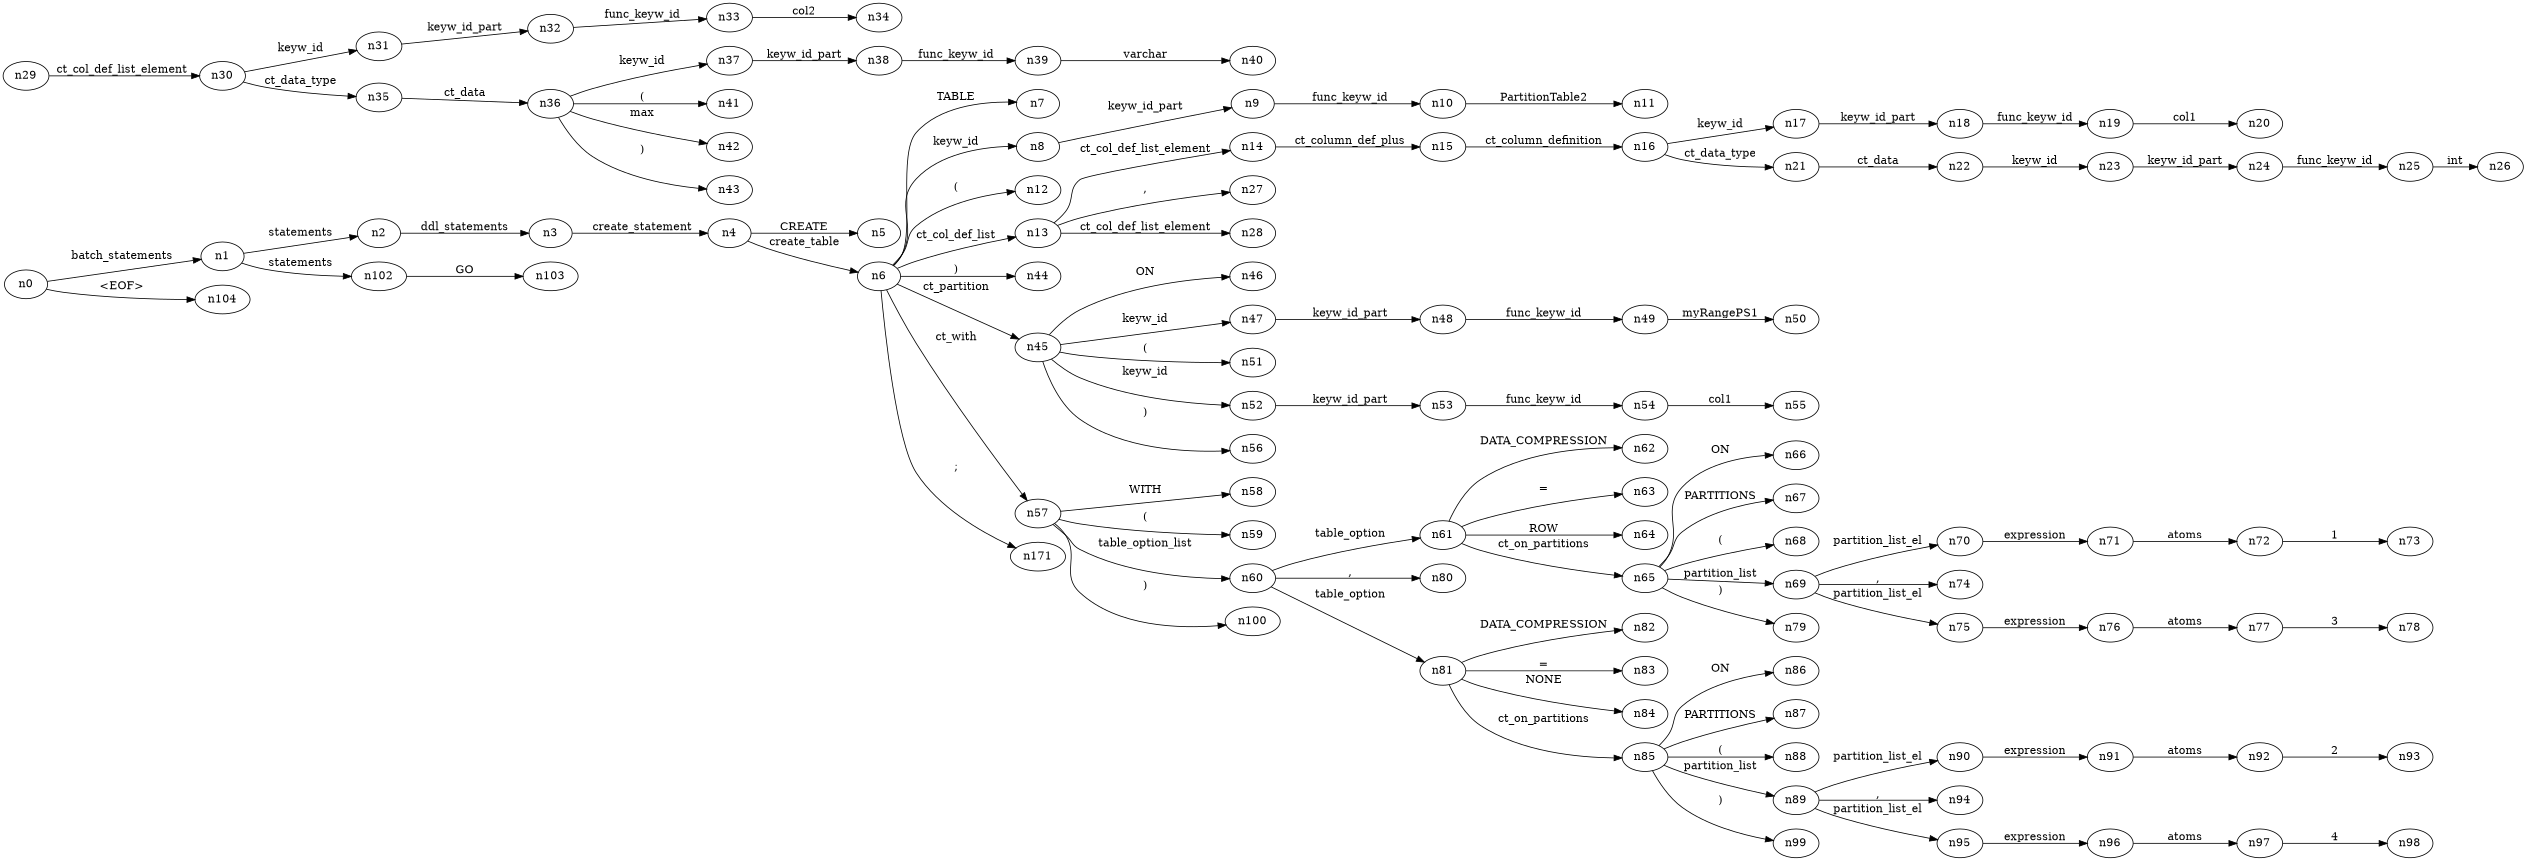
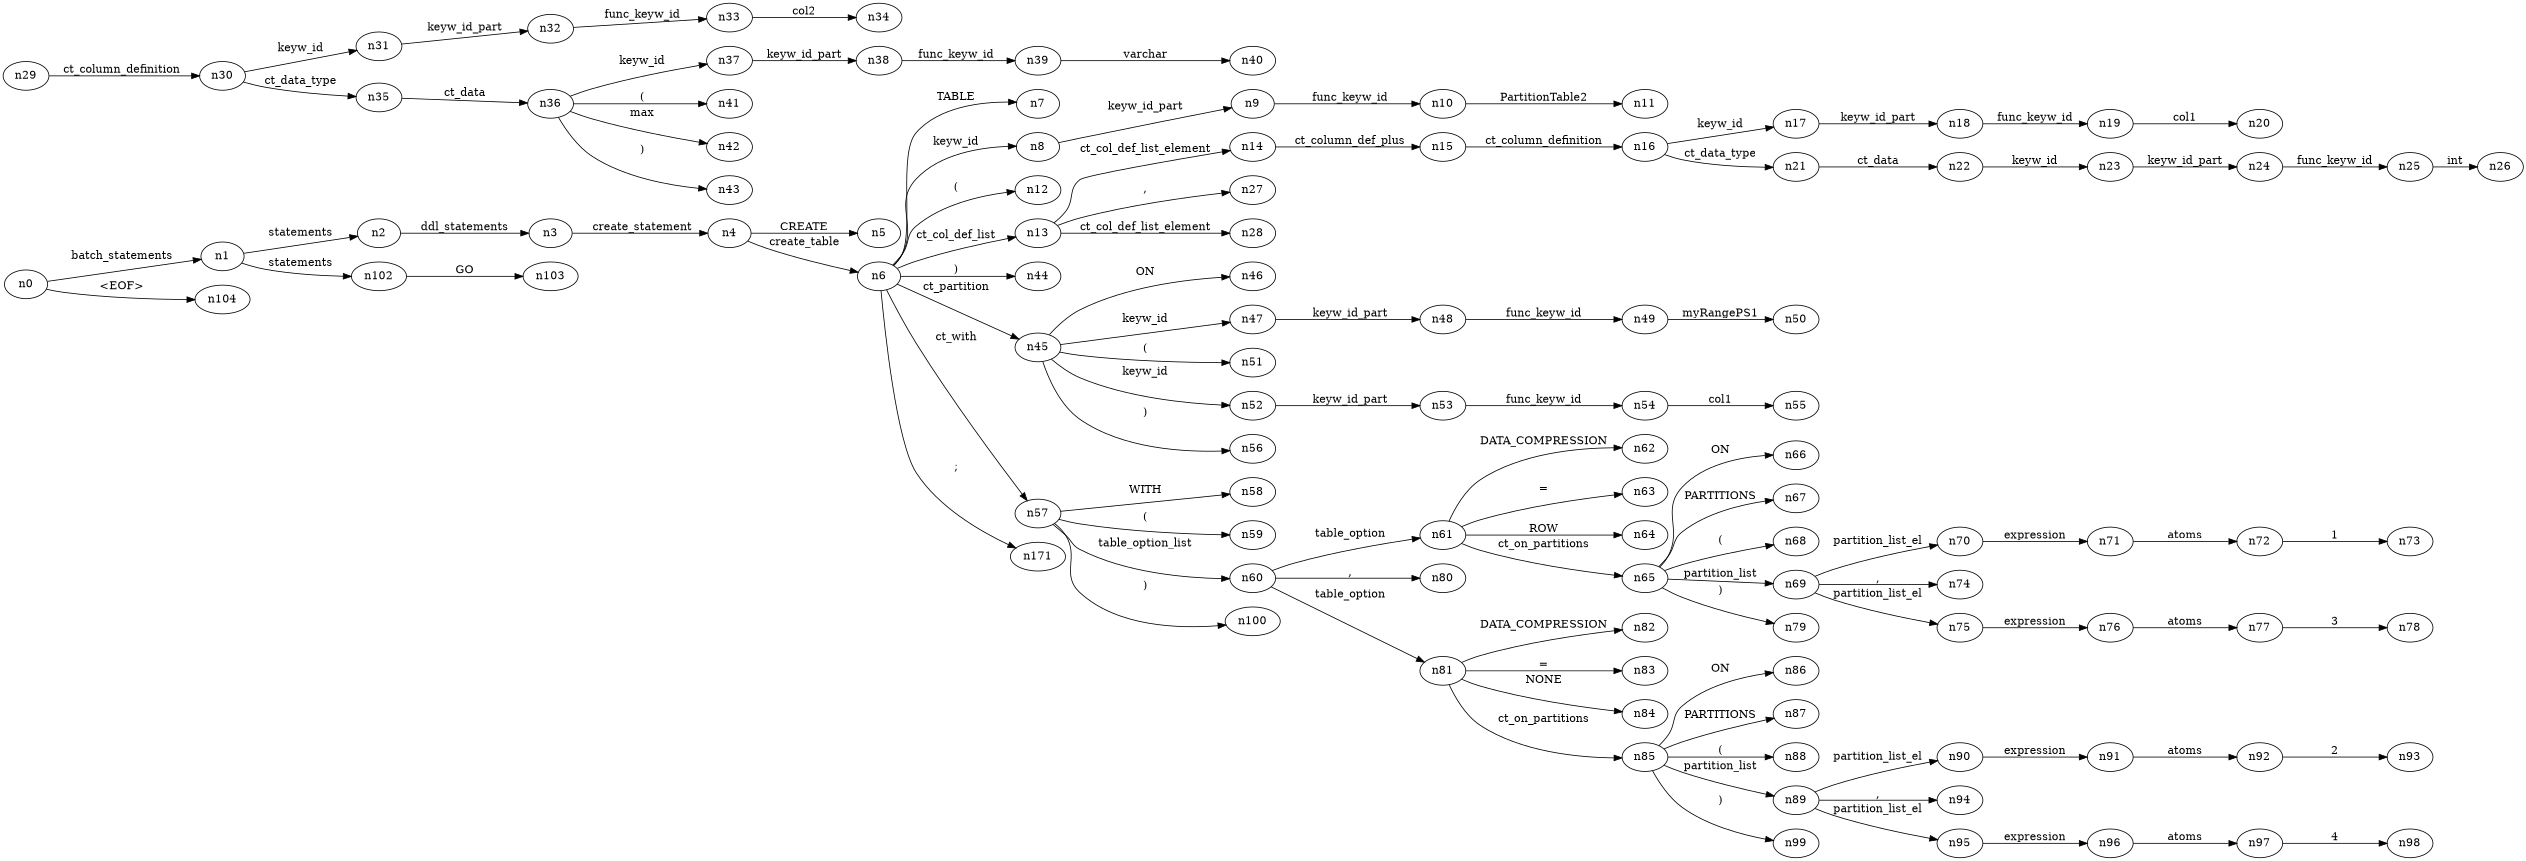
edge "n29" -> "n30": label "ct_col_def_list_element" -> "ct_column_definition"
